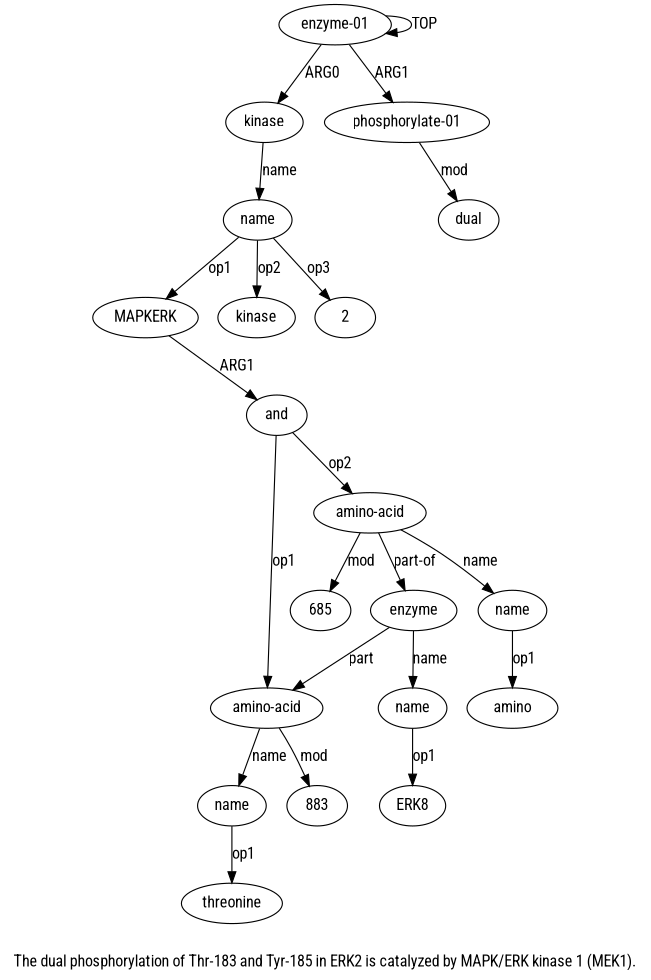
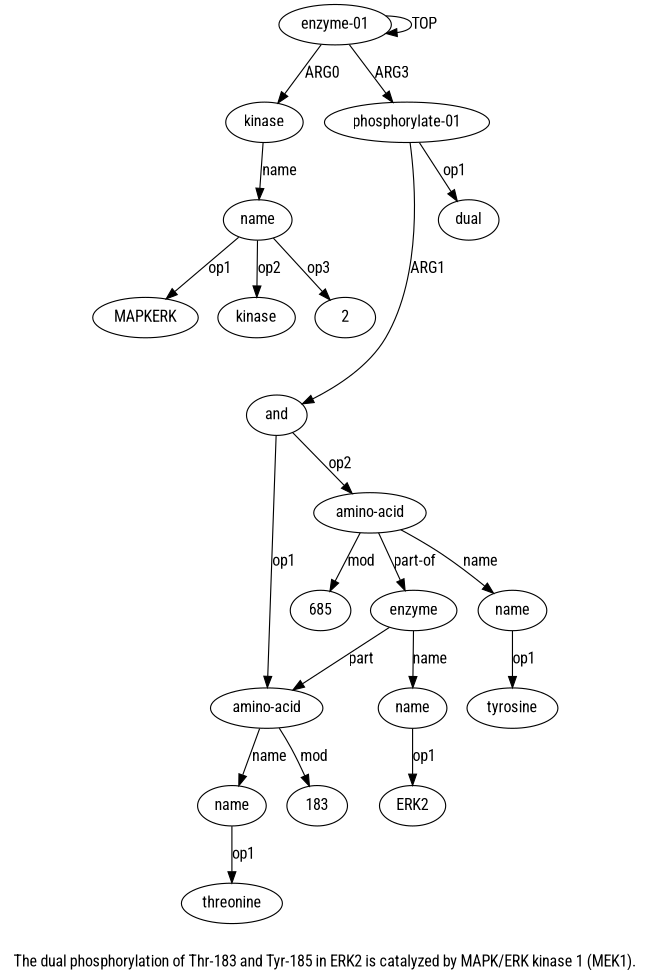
edge "enzyme-01" -> "phosphorylate-01": label "ARG1" -> "ARG3"
edge "phosphorylate-01" -> "dual": label "mod" -> "op1"
edge "MAPKERK" -> "and": now "phosphorylate-01" -> "and"
node "amino": label "amino" -> "tyrosine"
node "883": label "883" -> "183"
node "ERK8": label "ERK8" -> "ERK2"
